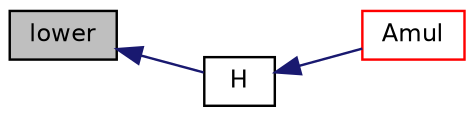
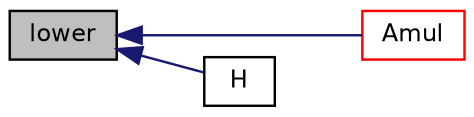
edge "Amul" -> "H": now "Amul" -> "lower"
